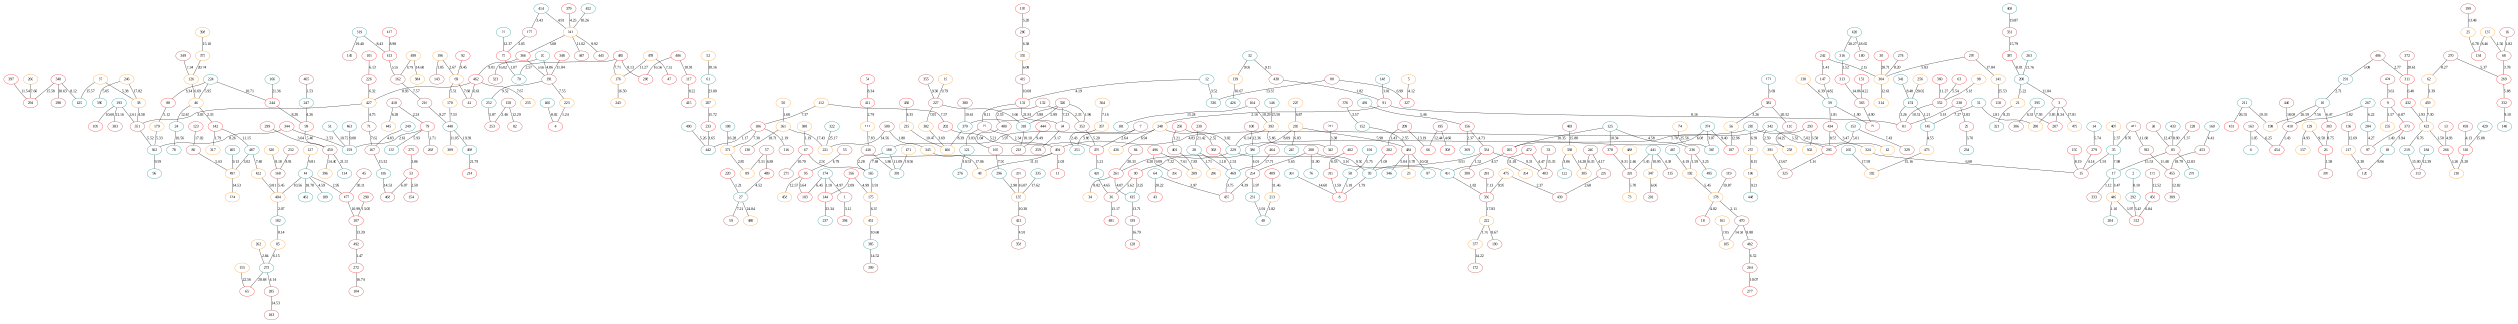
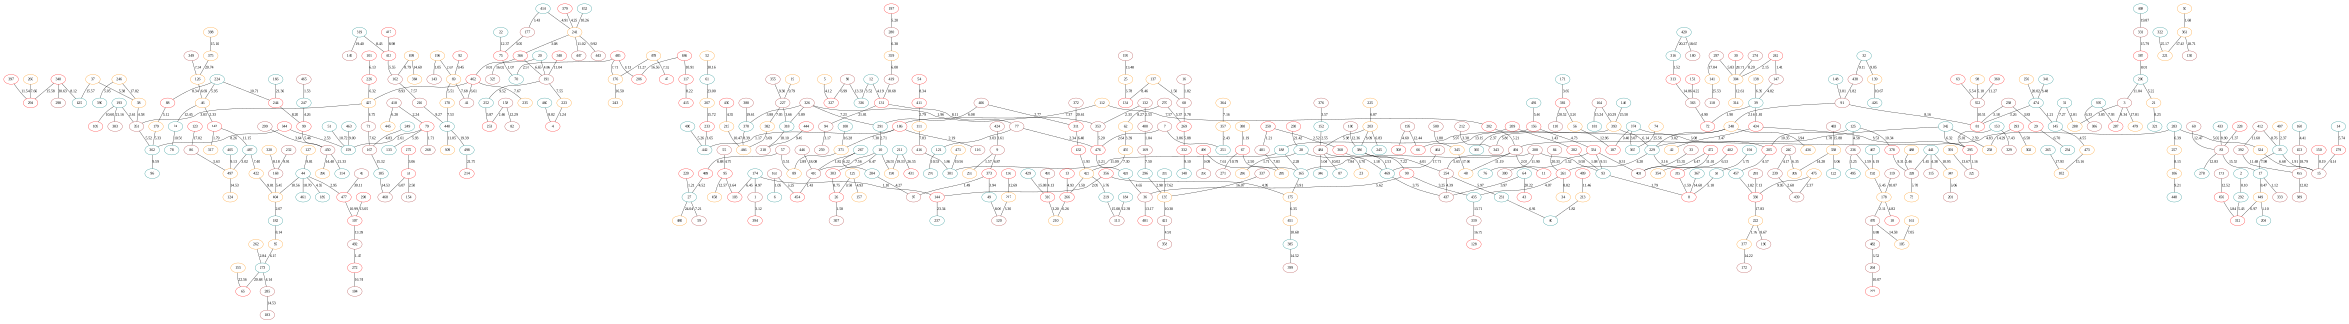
node "263": removed
edge "326" -- "94": now "326" -- "291"
edge "500" -- "221": removed, label "14.56"
